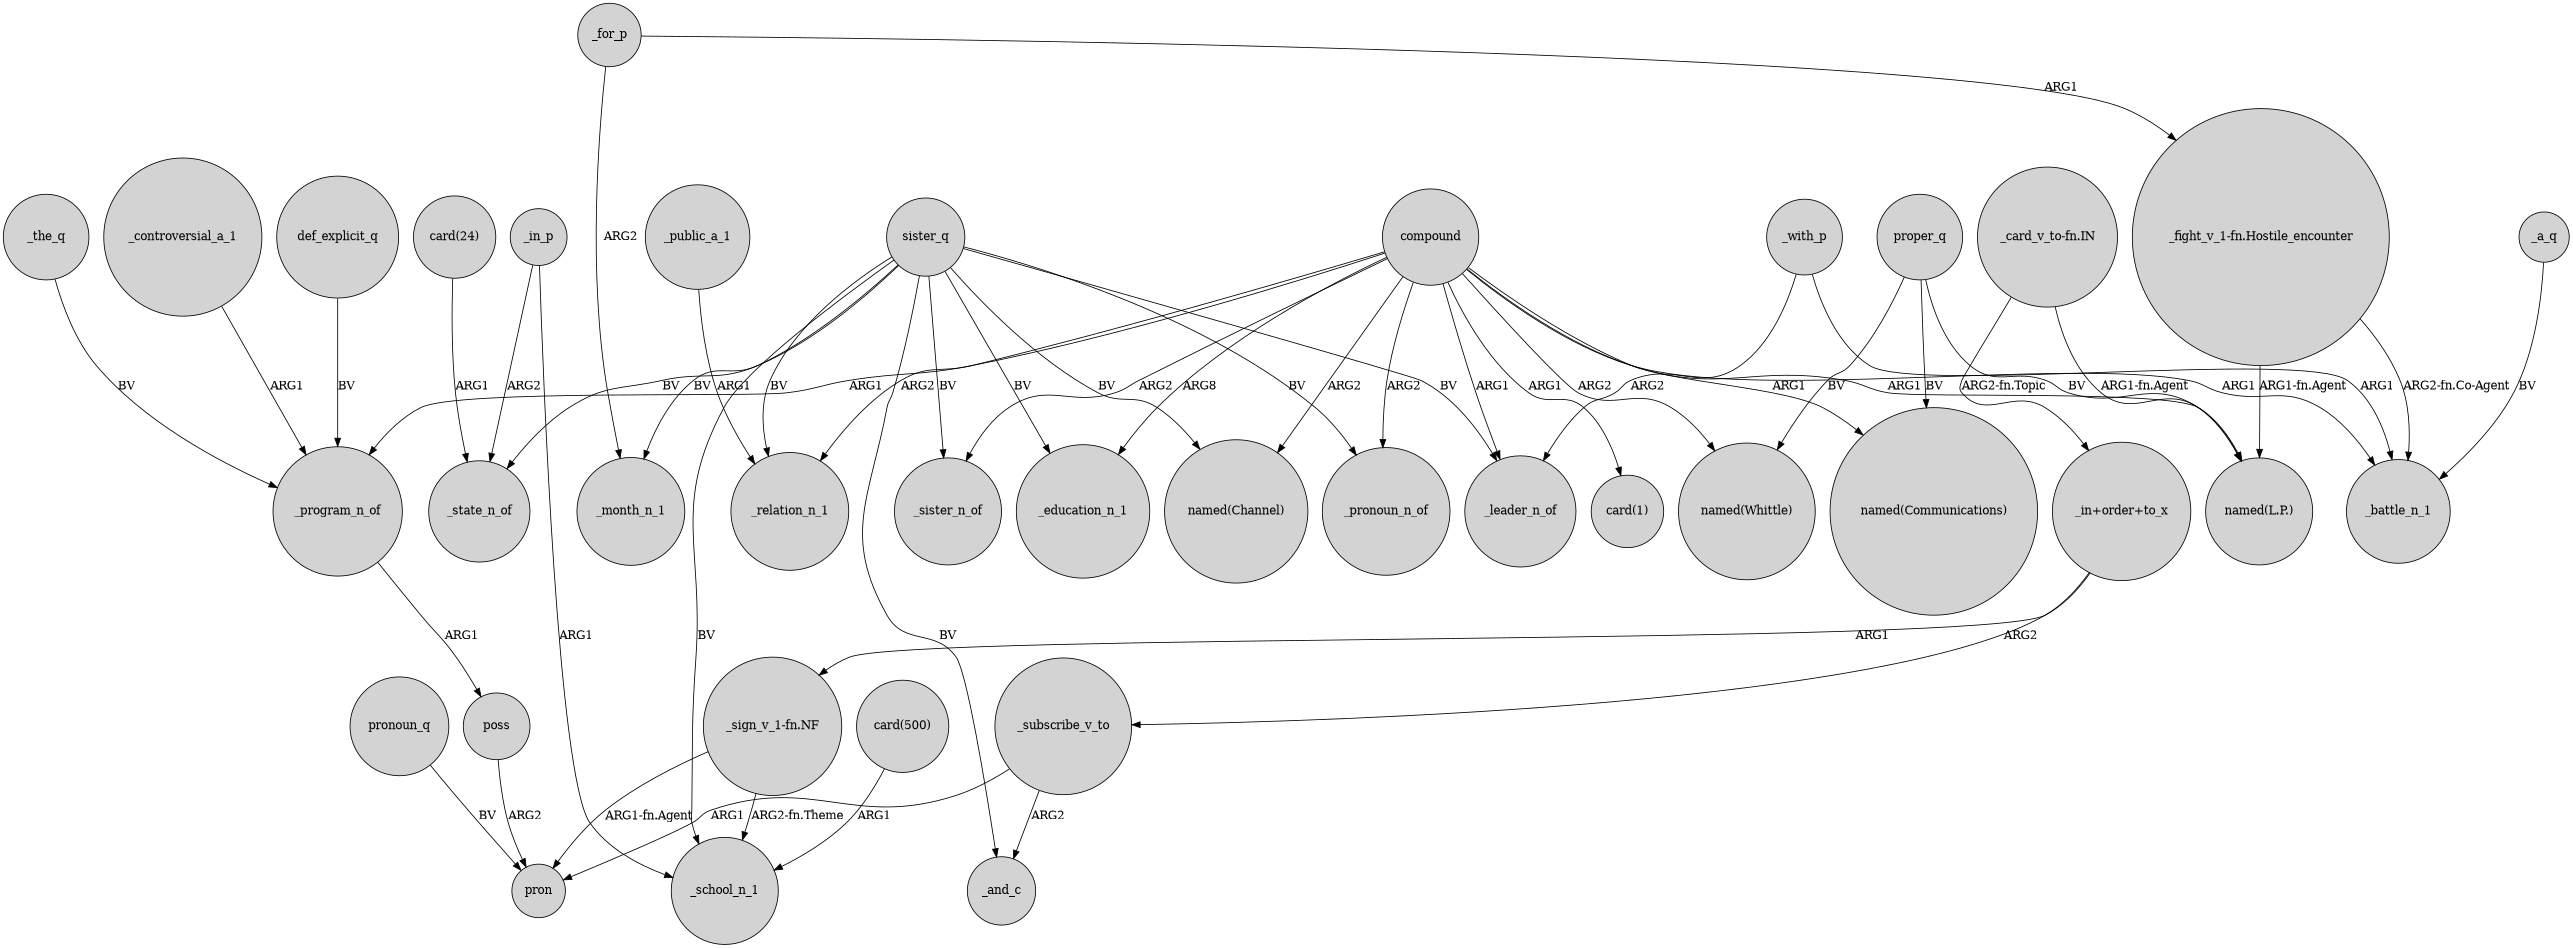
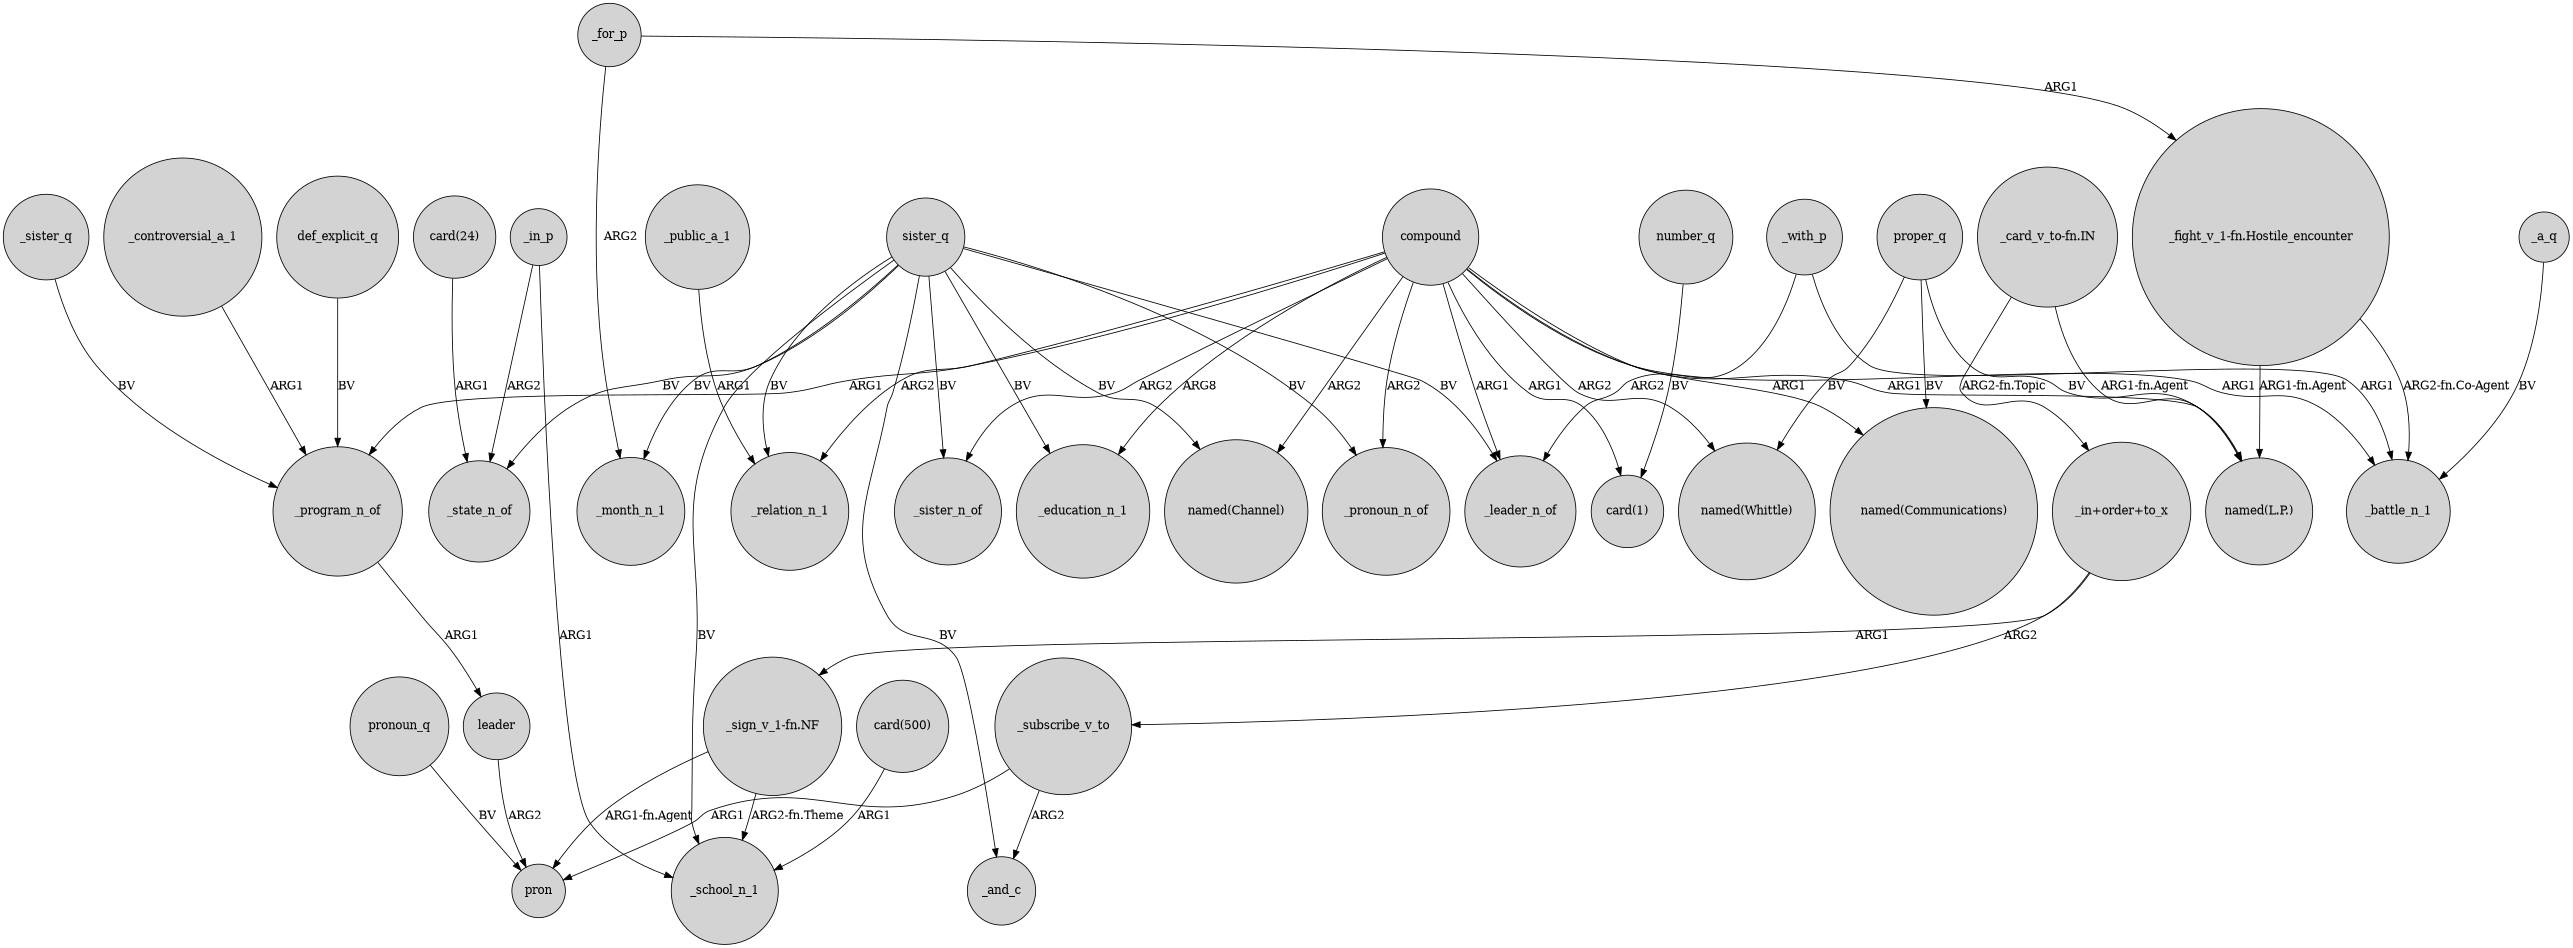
node "_the_q": label "_the_q" -> "_sister_q"
node "number_q": added
node "poss": label "poss" -> "leader"
